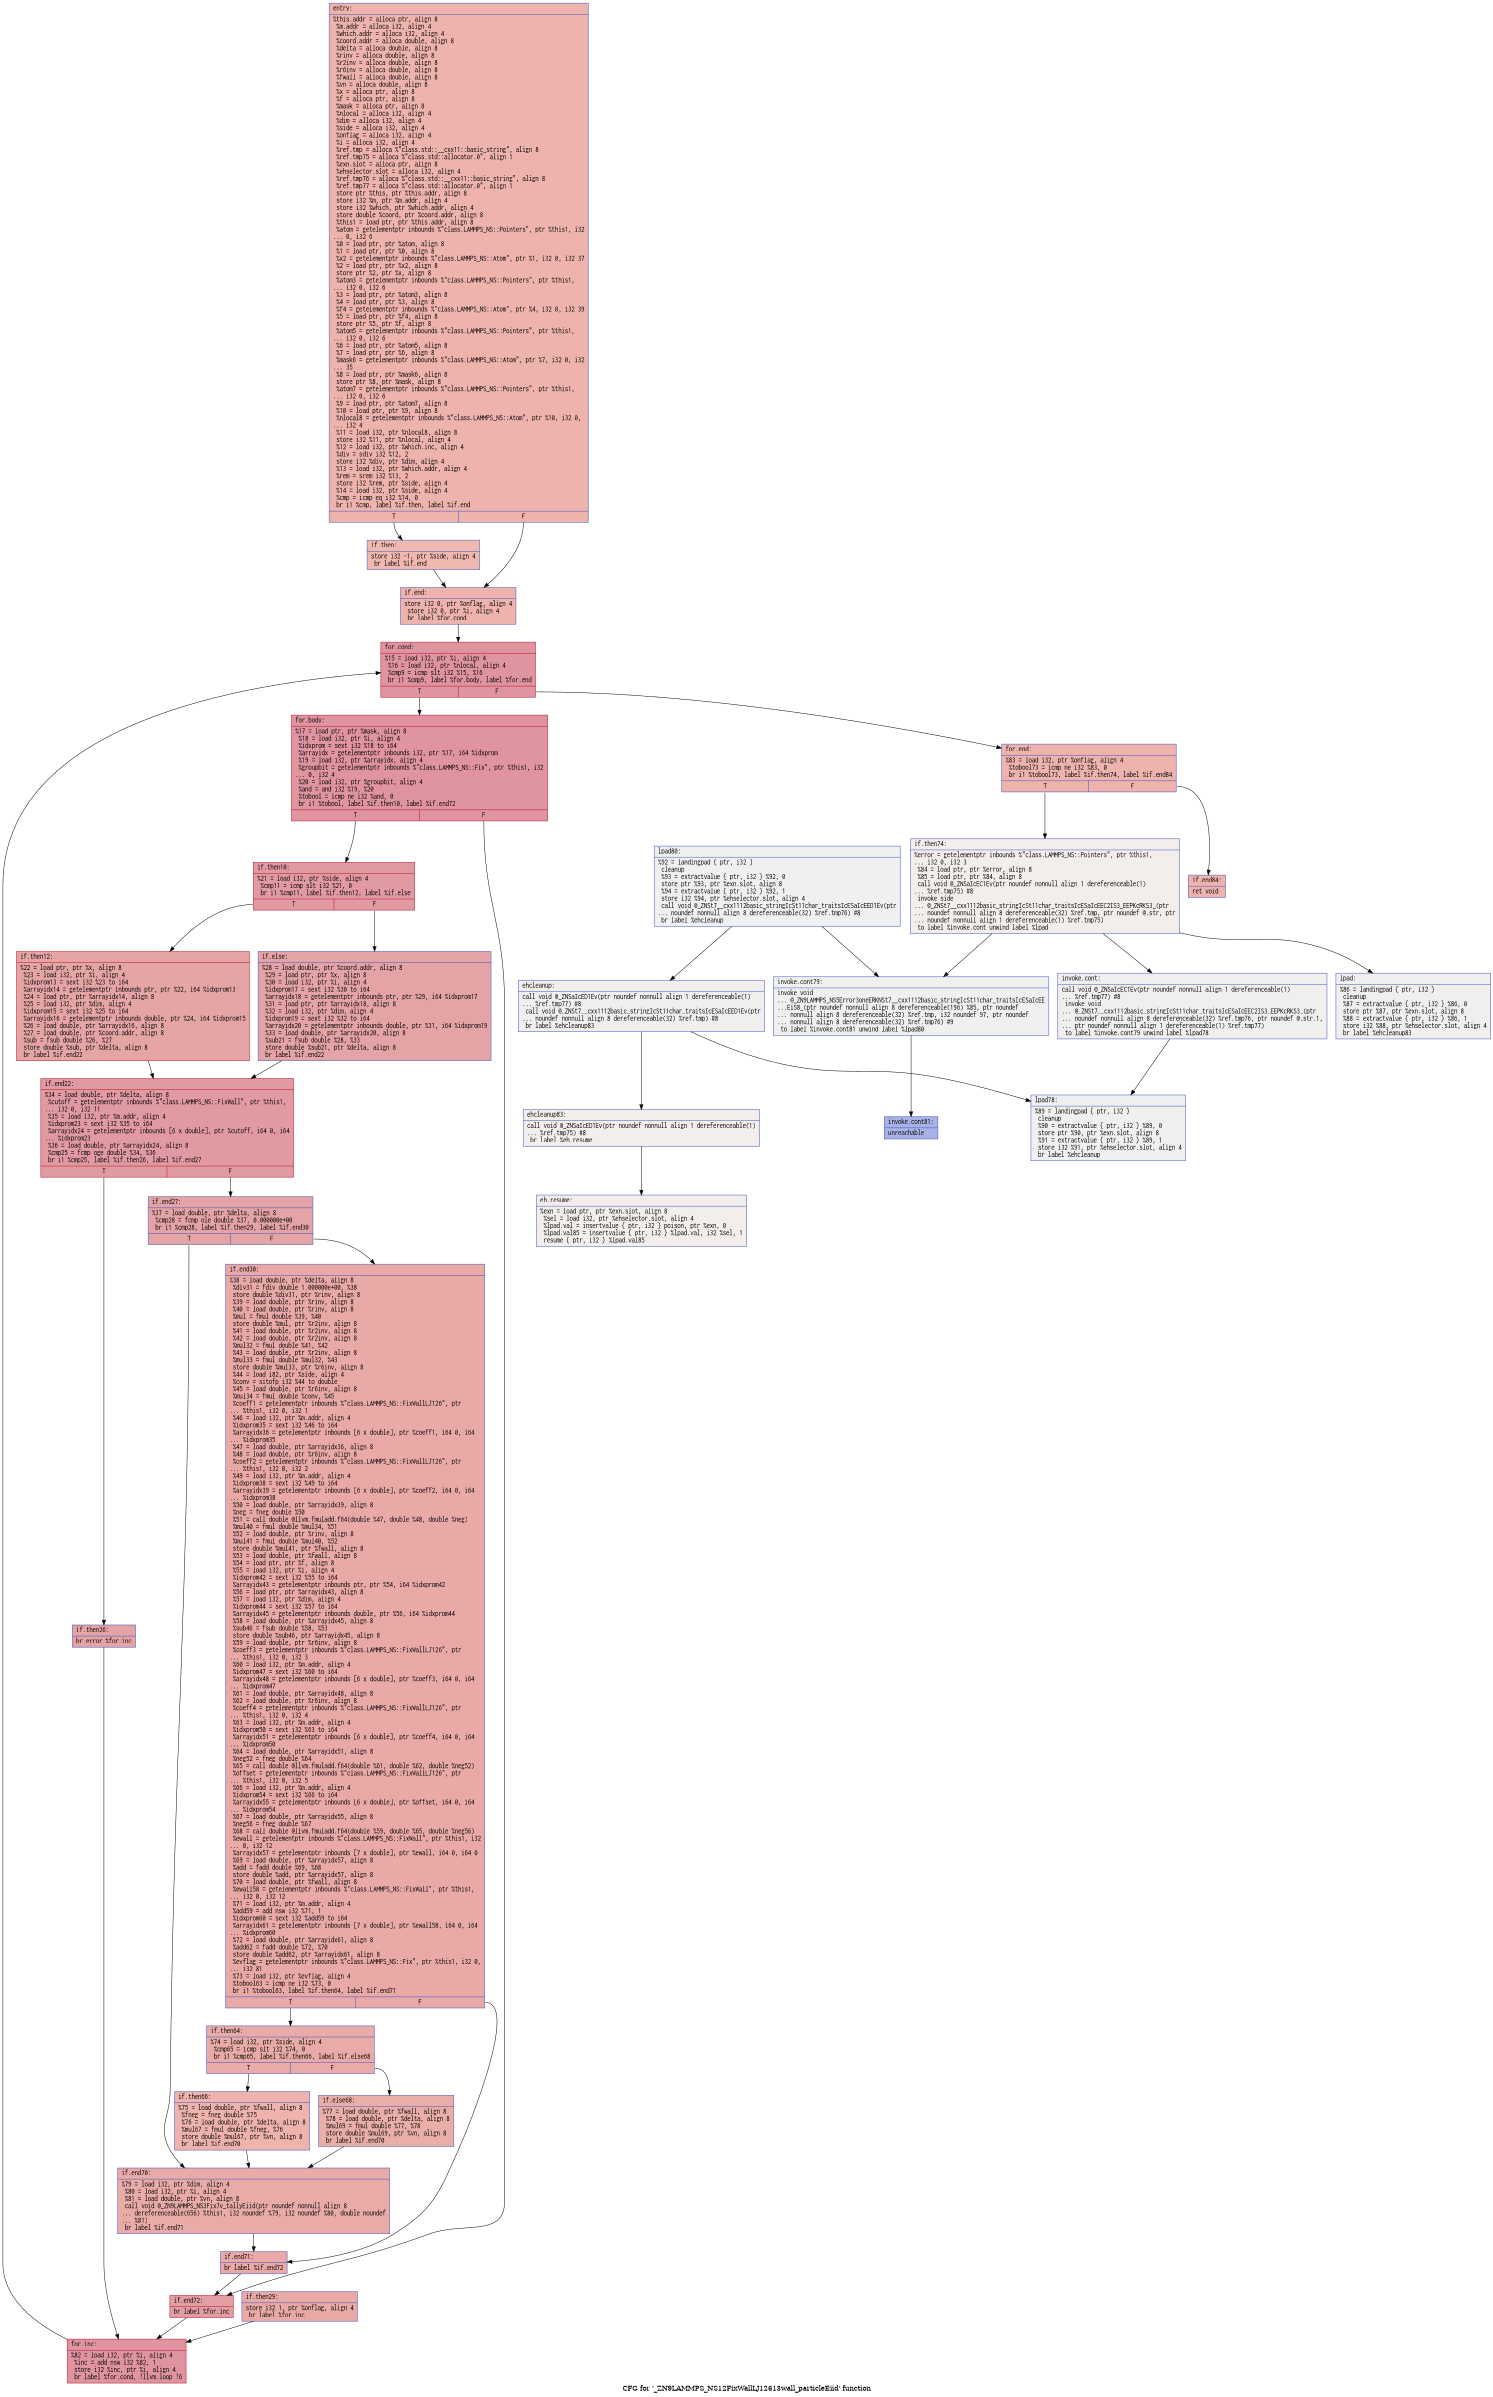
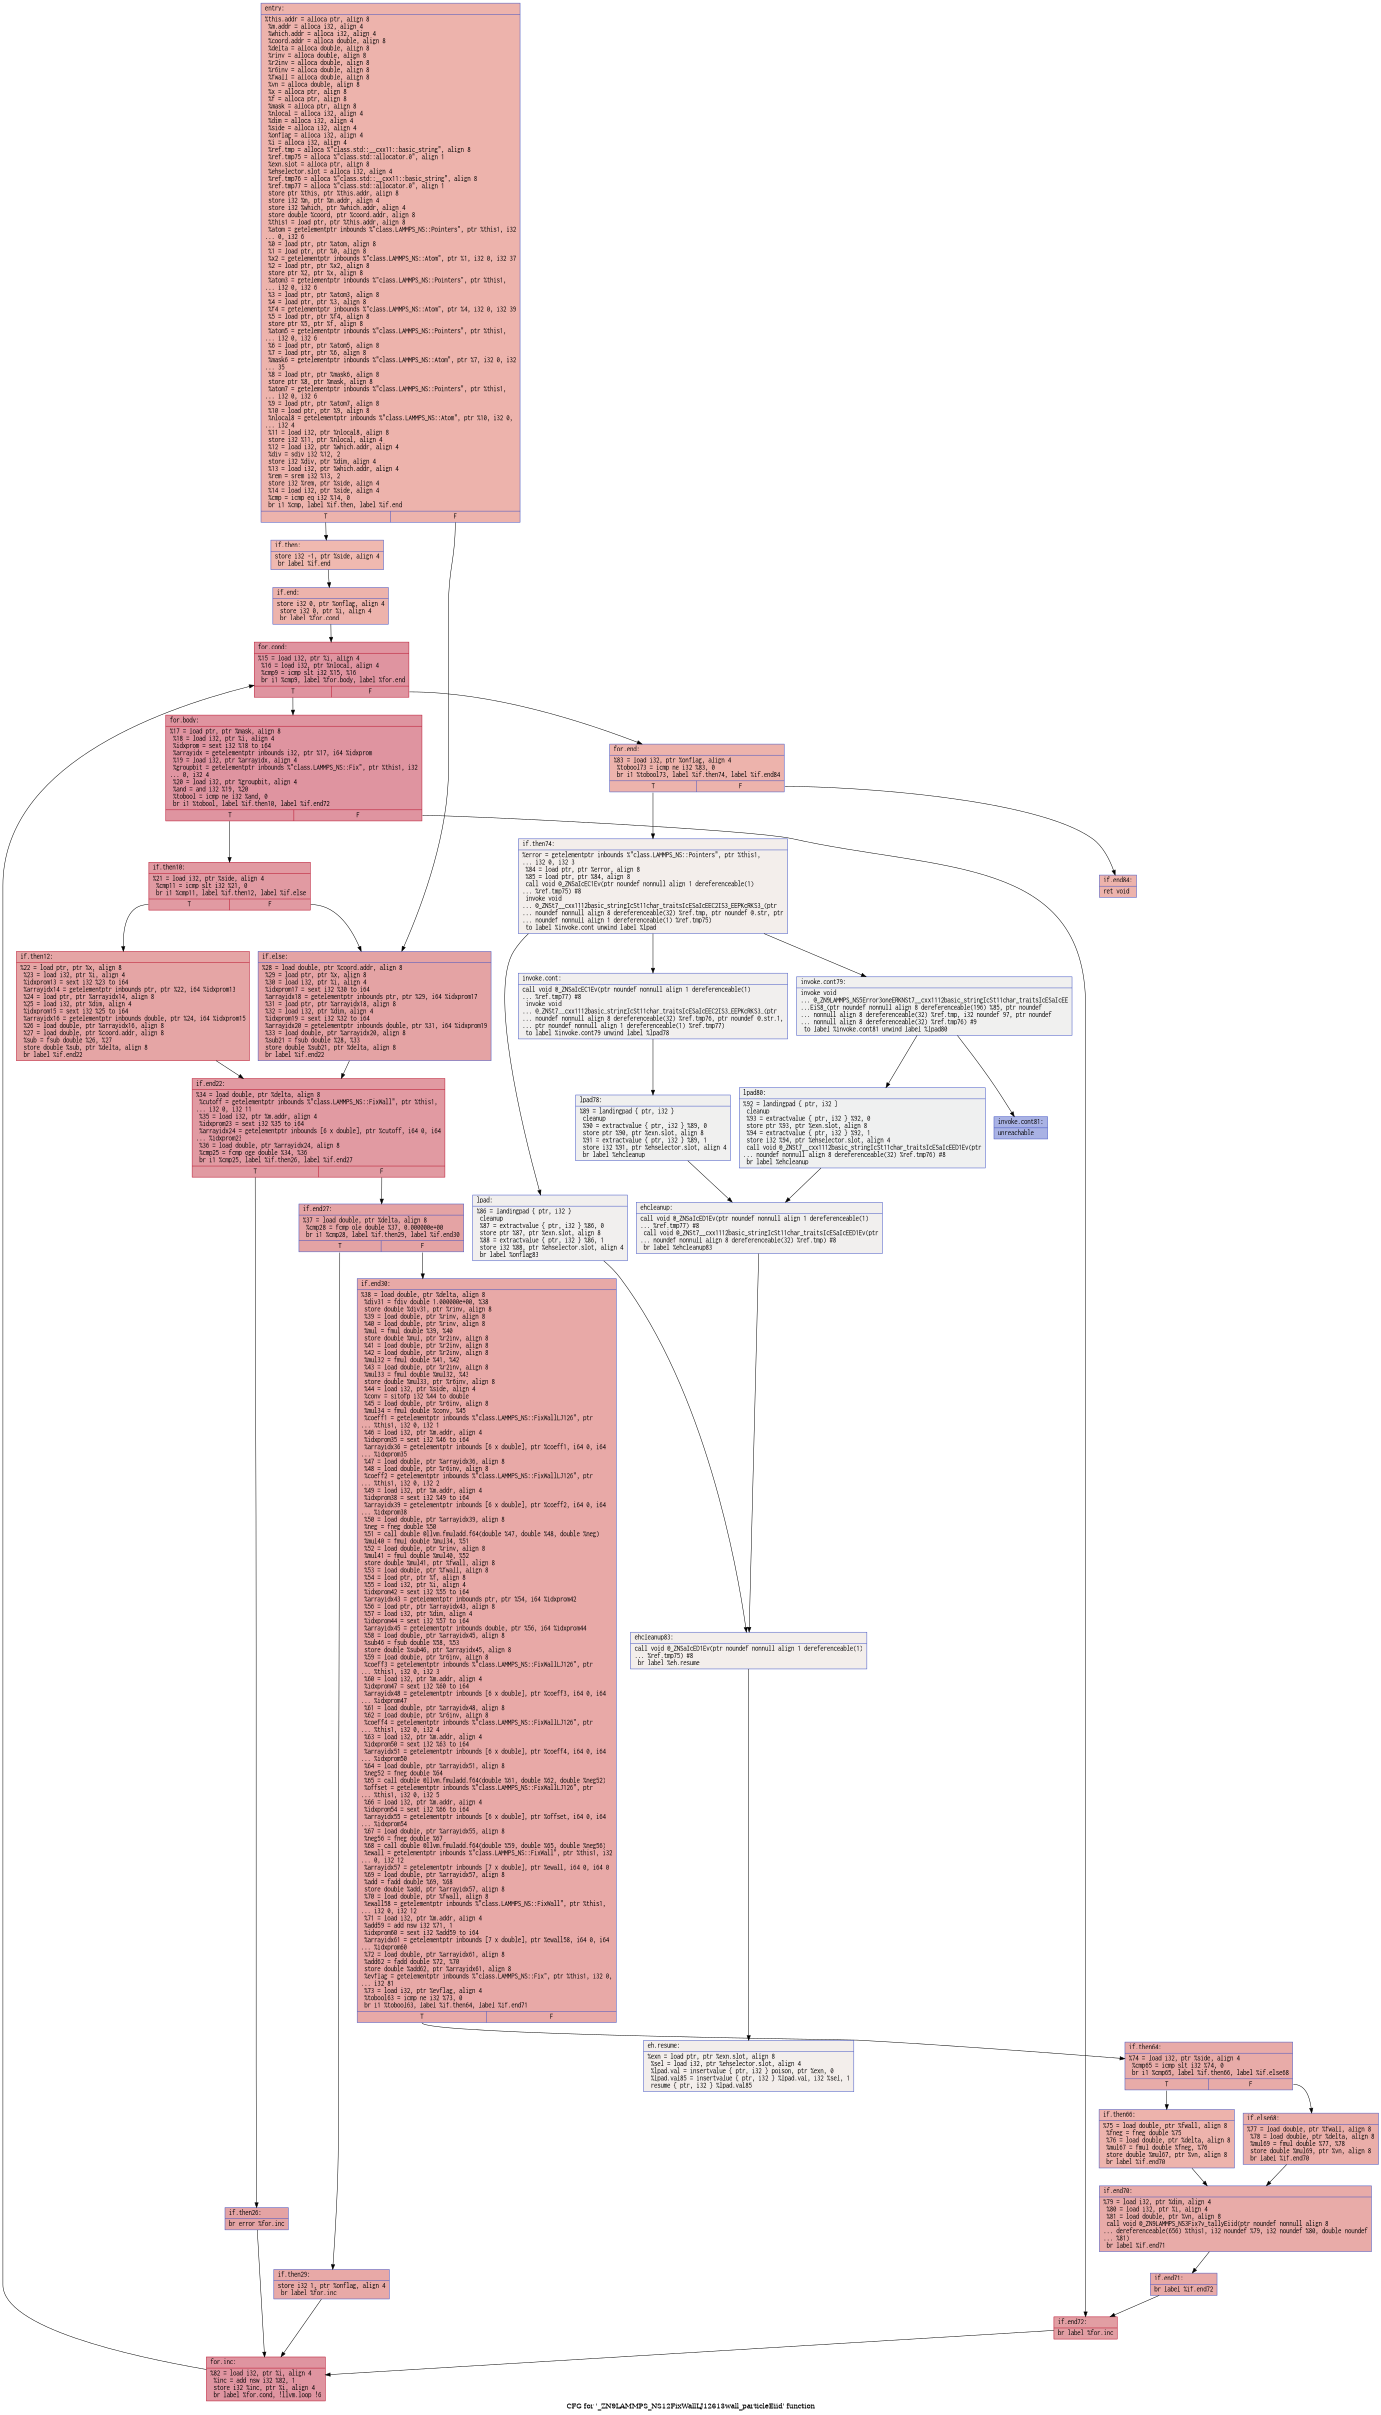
node "entry:": text "%12 = load i32, ptr %which.inc, align 4" -> "%12 = load i32, ptr %which.addr, align 4"
edge "entry:" -> "if.end:": now "entry:" -> "if.else:"
node "if.then74:": text "invoke side" -> "invoke void"
edge "lpad80:" -> "invoke.cont79:": reversed
node "lpad:": text "br label %ehcleanup83" -> "br label %onflag83"
edge "ehcleanup:" -> "lpad78:": reversed
node "if.end30:": text "%44 = load i82, ptr %side, align 4" -> "%44 = load i32, ptr %side, align 4"
edge "lpad:" -> "ehcleanup83:": added
edge "if.end27:" -> "if.end70:": now "if.end27:" -> "if.then29:"
edge "if.end30:" -> "if.end71:": removed
